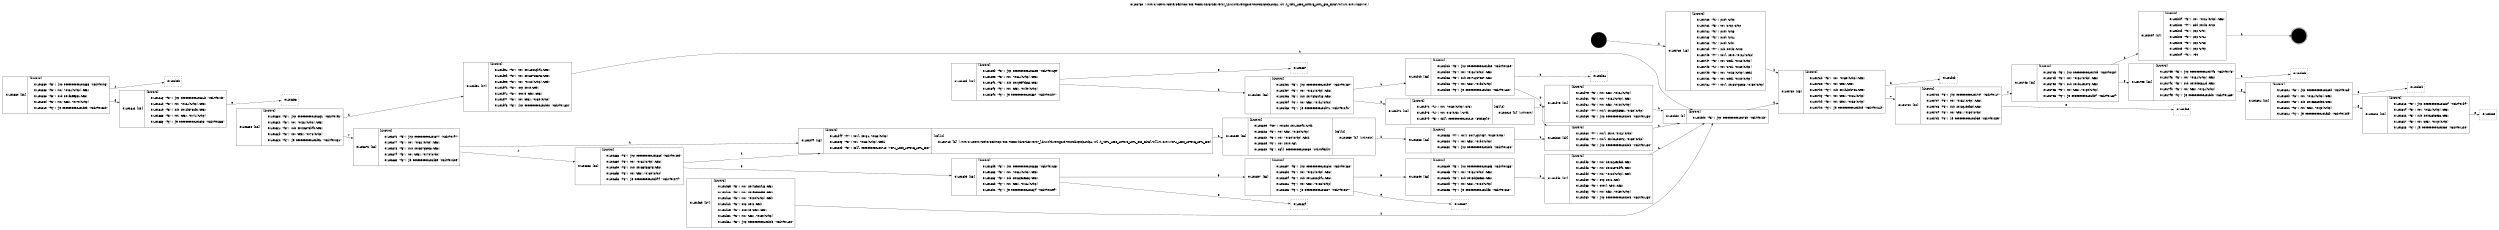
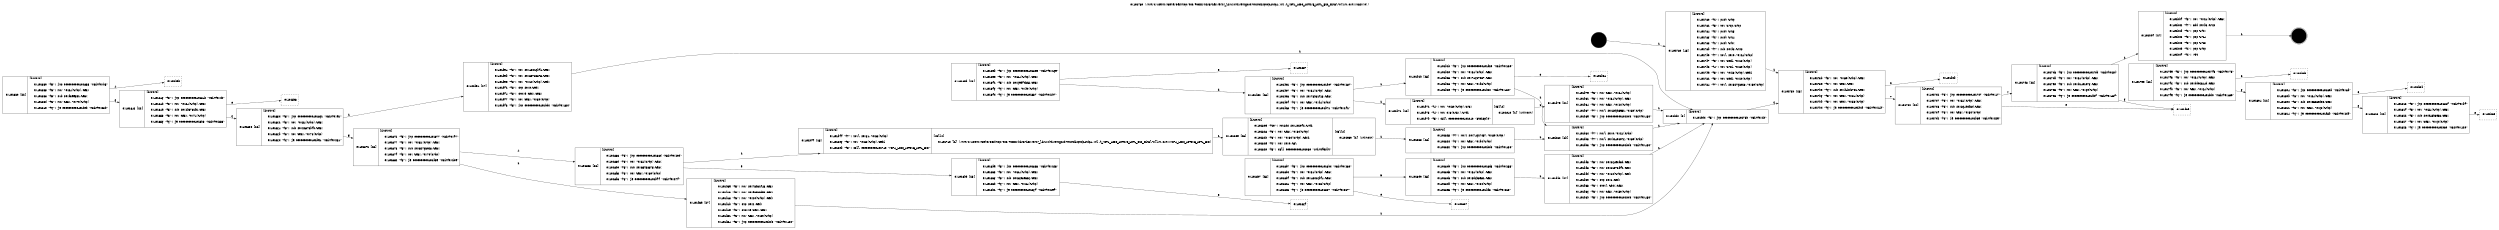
edge "0x4017d8 [22]" -> "0x4017ee [22]": now "0x4017d8 [22]" -> "0x4019ae"
edge "0x401846 [22]" -> "0x40185c [22]": added, label "6"
edge "0x40185c [22]" -> "0x401872 [22]": label " 7" -> " 5"
edge "0x401872 [22]" -> "0x4019ff [15]": now "0x401872 [22]" -> "0x40193e [27]"
edge "0x40189e [25]" -> "0x4018b7 [25]": removed, label "3"
